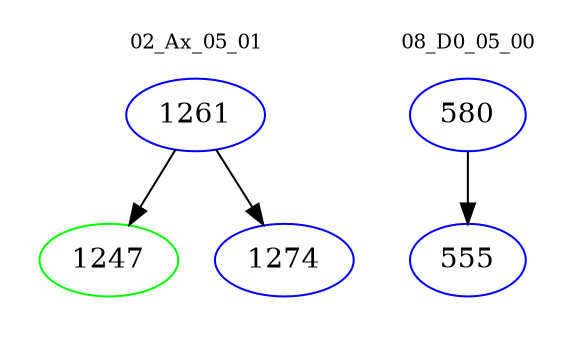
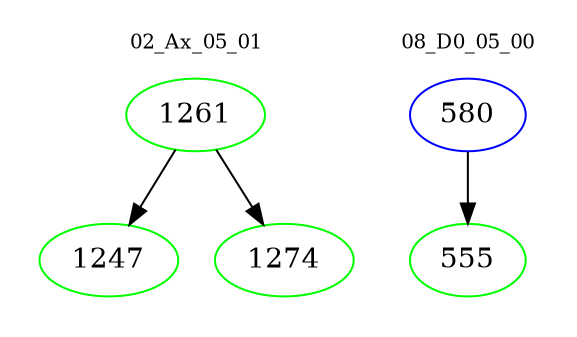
node "1261": color blue -> green
node "1274": color blue -> green
node "555": color blue -> green
